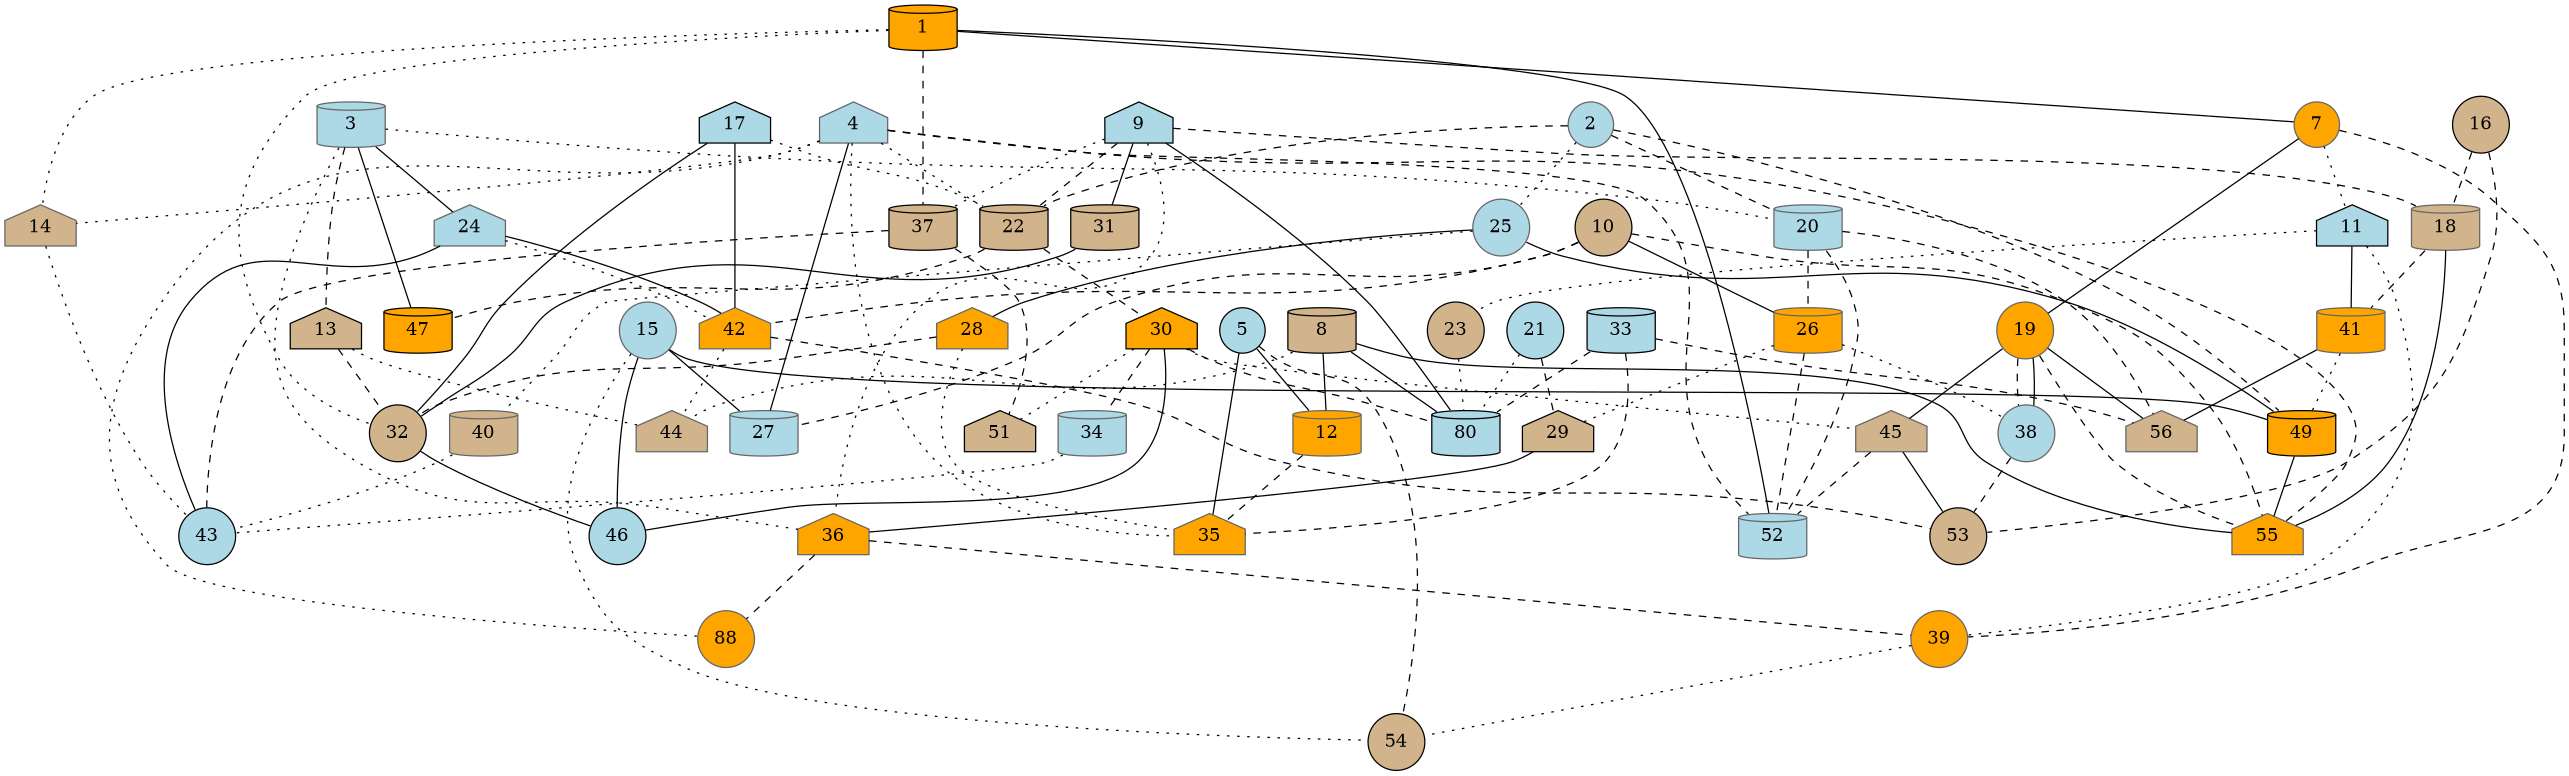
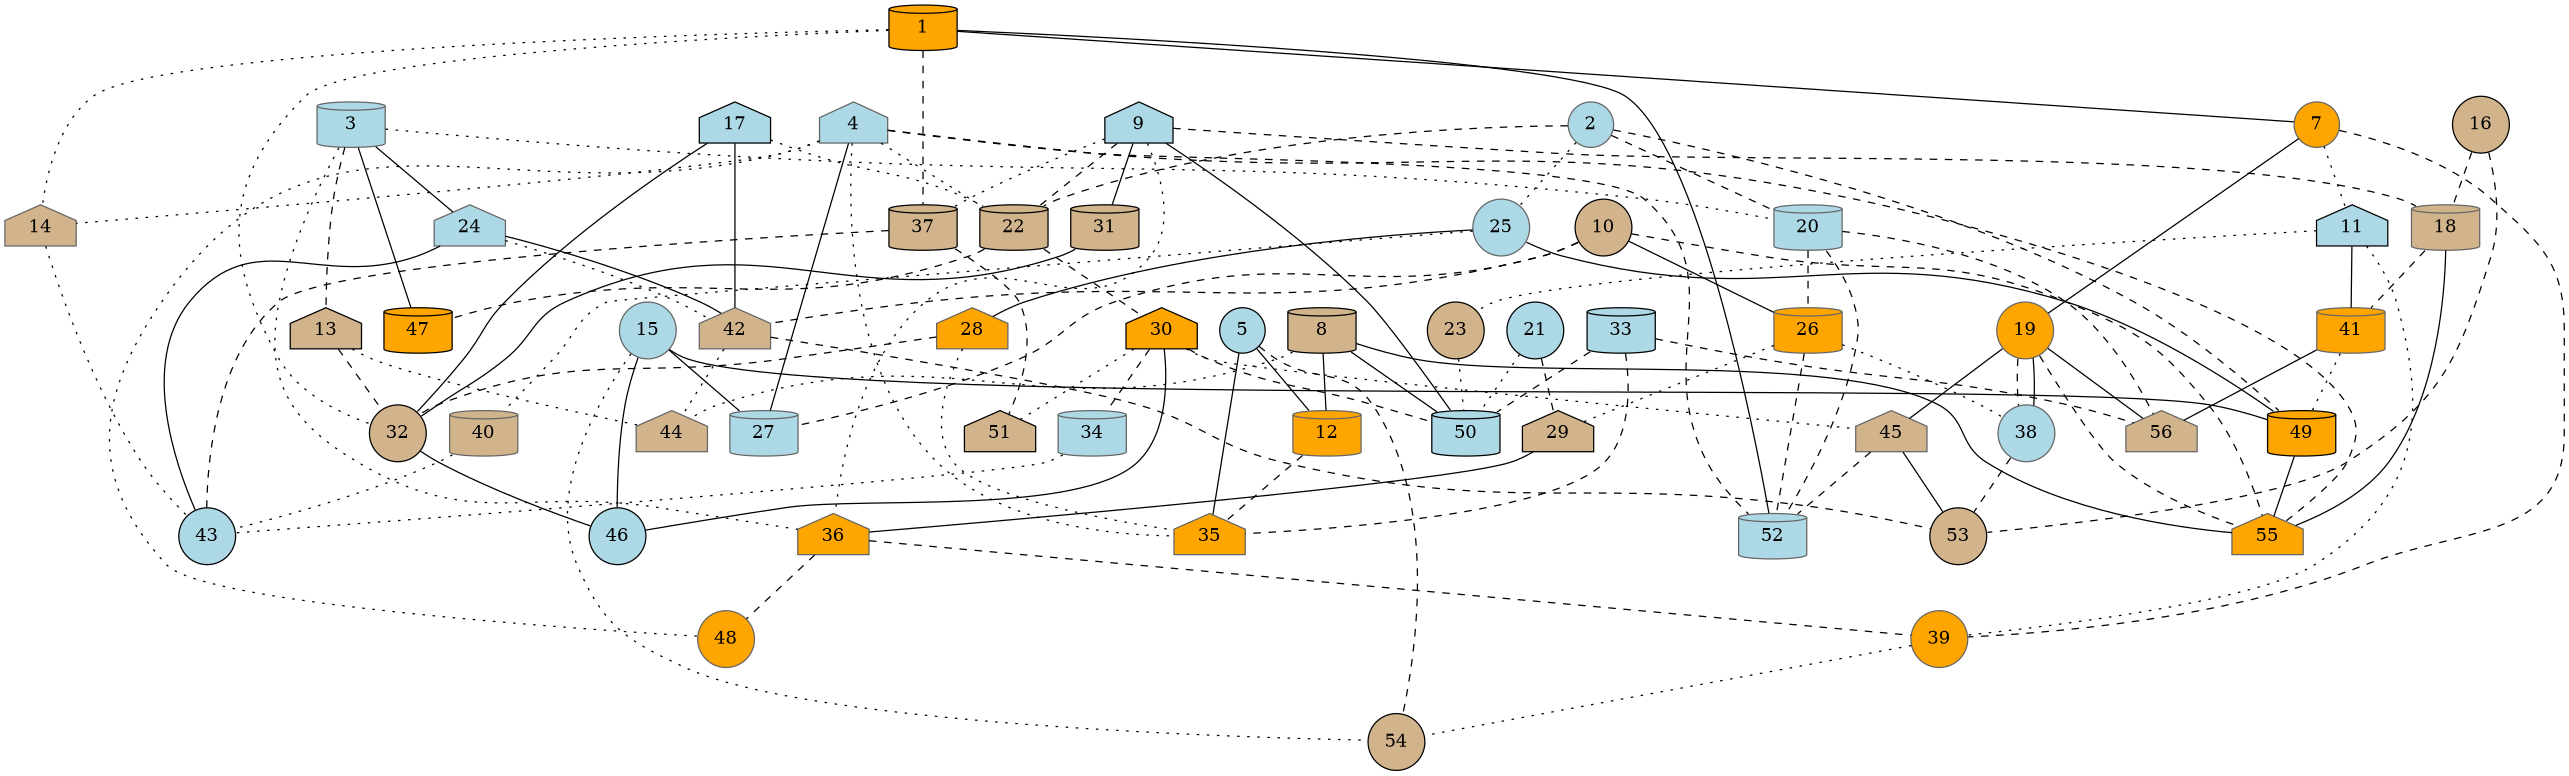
node "42": fillcolor orange -> tan
node "80": label "80" -> "50"
node "88": label "88" -> "48"
